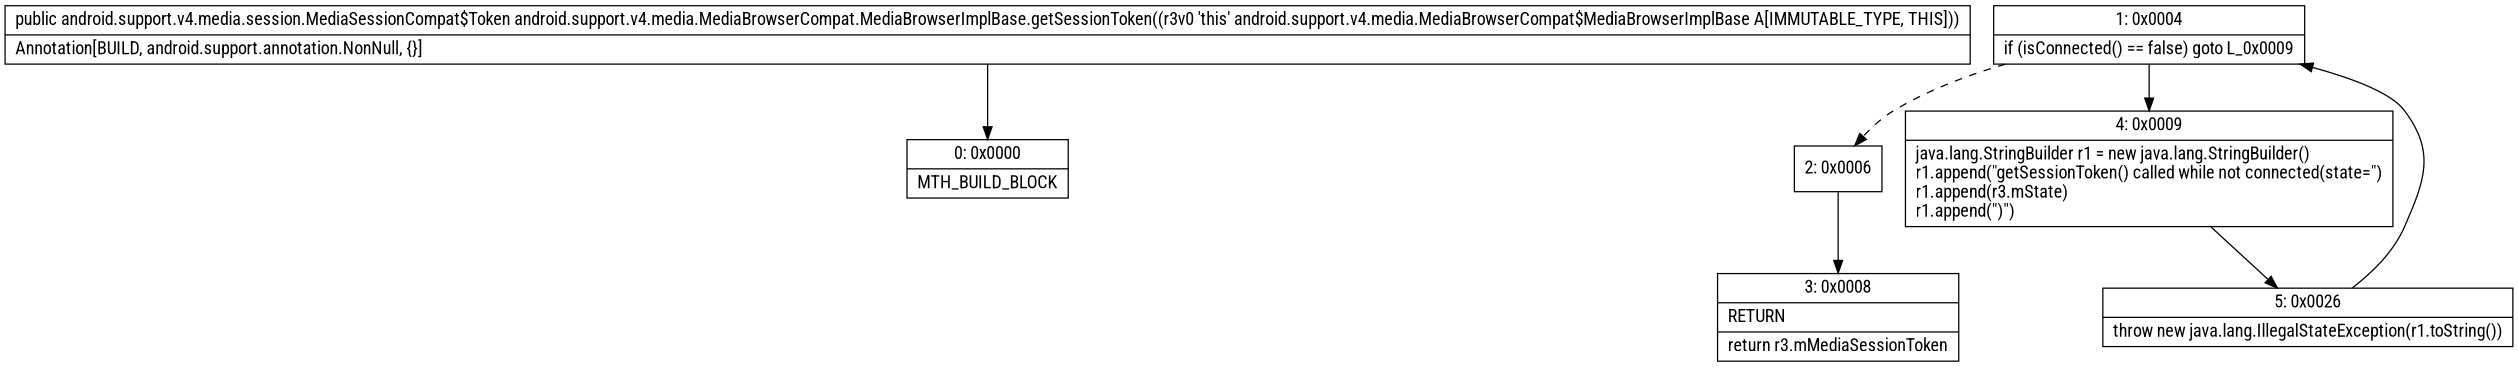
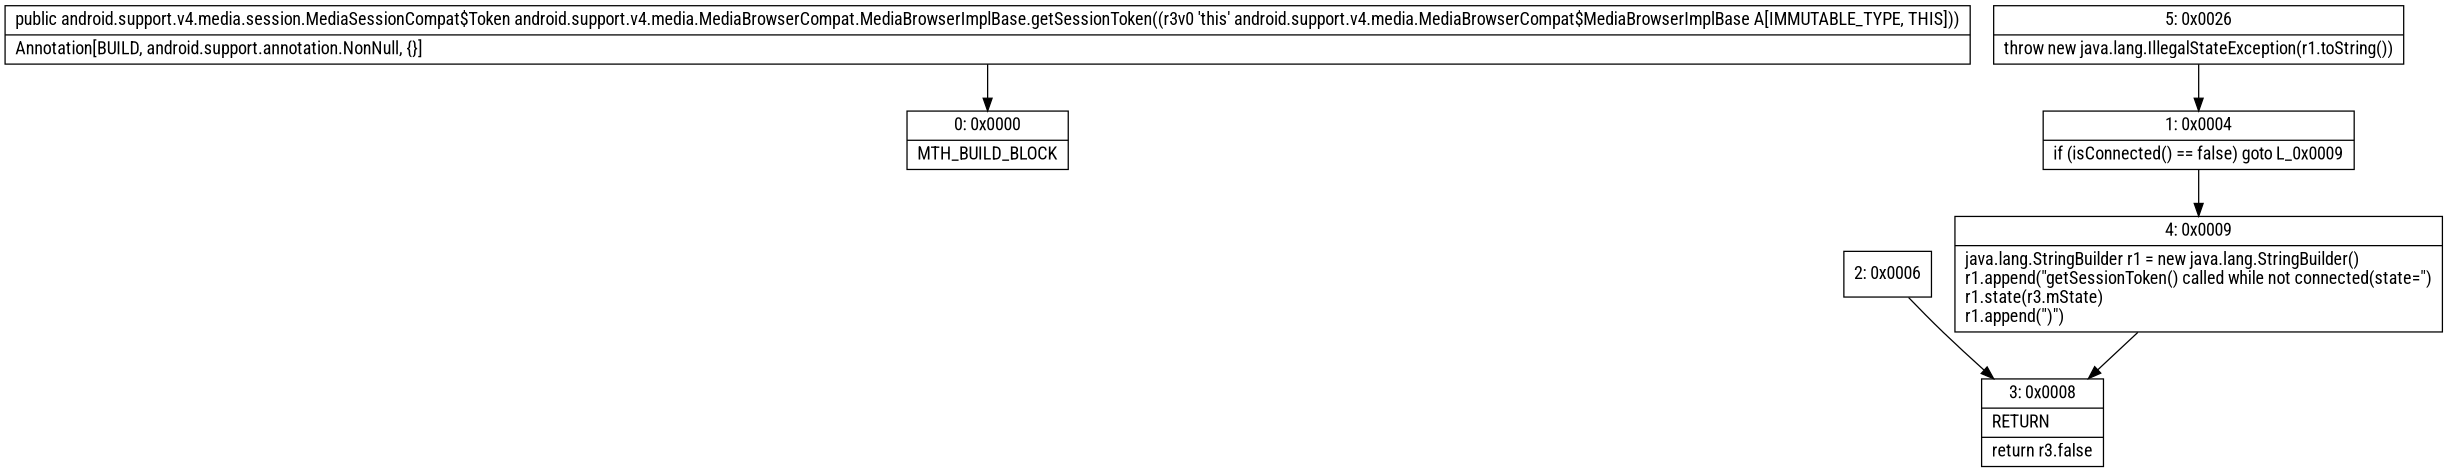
edge "1: 0x0004" -> "2: 0x0006": removed
node "4: 0x0009": text "r1.append(r3.mState)" -> "r1.state(r3.mState)"
edge "4: 0x0009" -> "5: 0x0026": now "4: 0x0009" -> "3: 0x0008"
node "3: 0x0008": text "return r3.mMediaSessionToken" -> "return r3.false"
